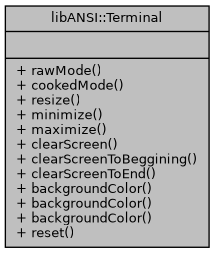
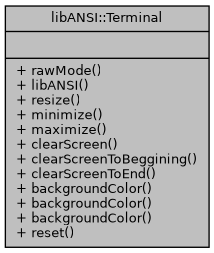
node "libANSI::Terminal": text "+ cookedMode()" -> "+ libANSI()"
